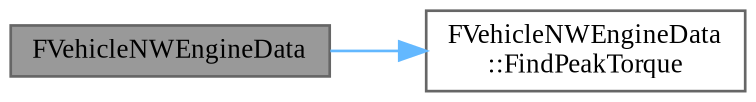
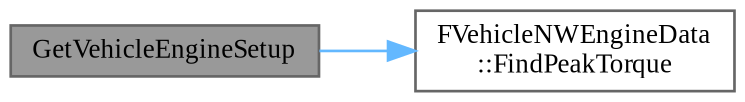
node "FVehicleNWEngineData": label "FVehicleNWEngineData" -> "GetVehicleEngineSetup"
